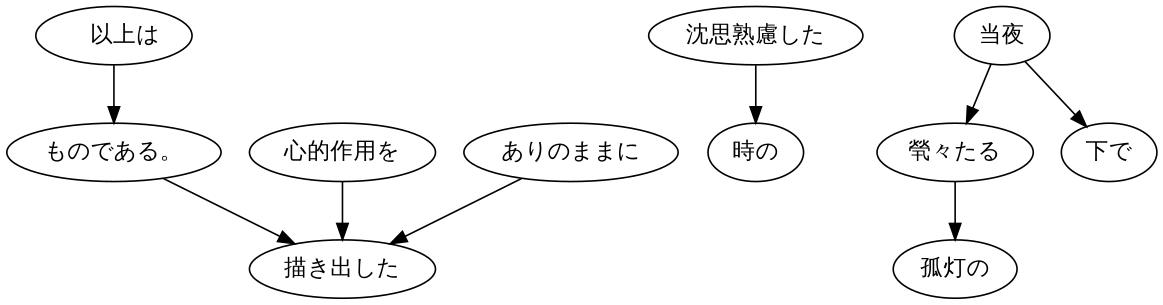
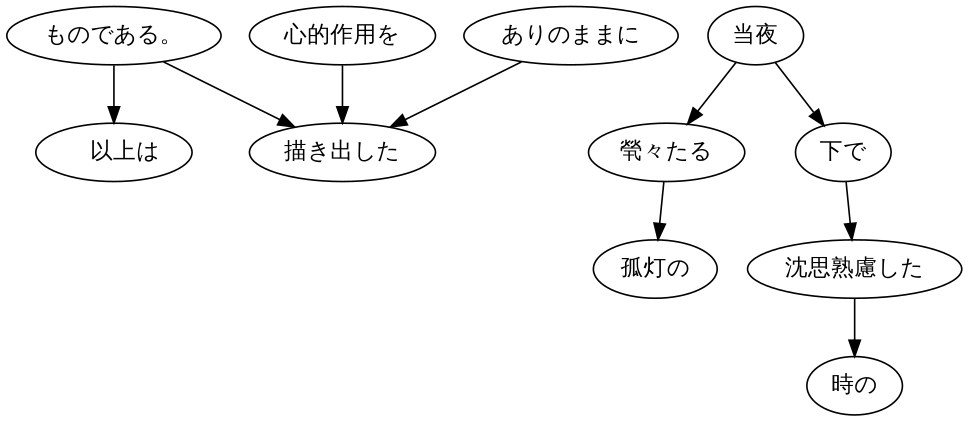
edge "以上は" -> "ものである。": reversed
edge "下で" -> "沈思熟慮した": added
